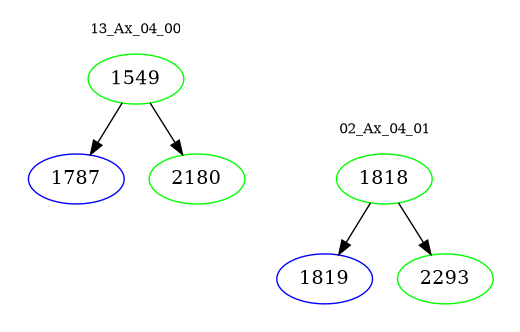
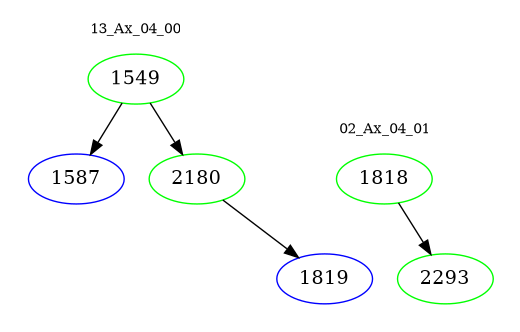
node "1787": label "1787" -> "1587"
edge "1818" -> "1819": now "2180" -> "1819"
